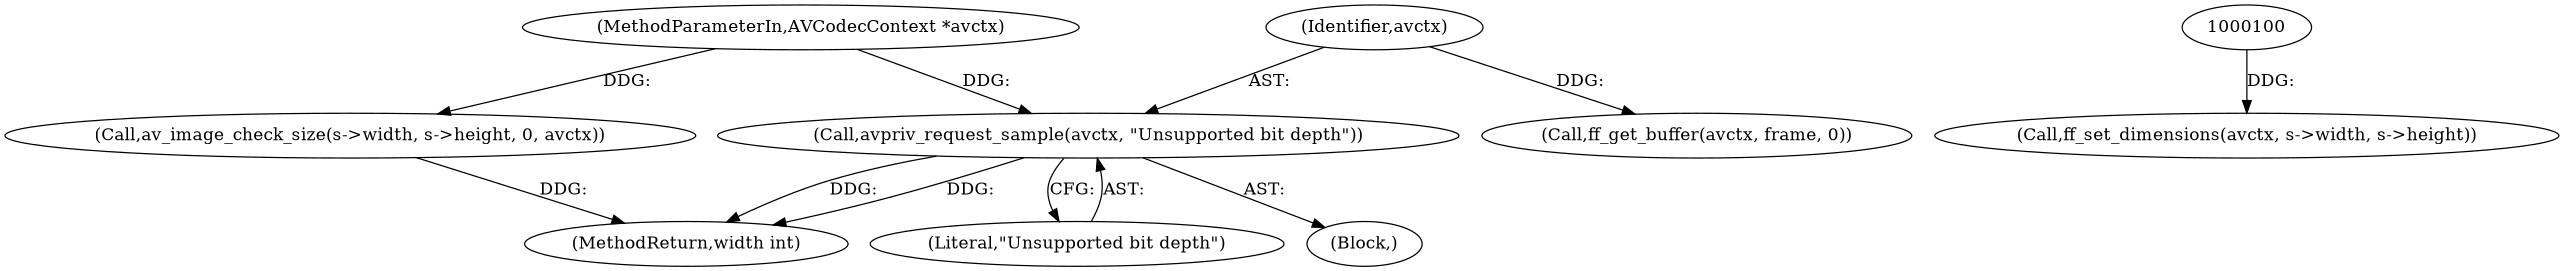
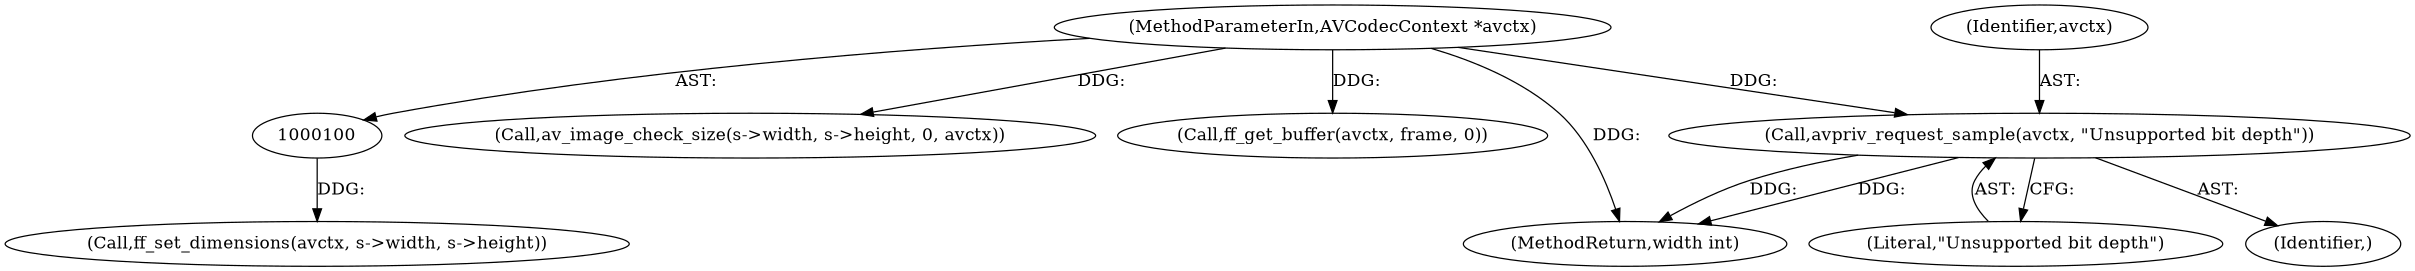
edge "(MethodParameterIn,AVCodecContext *avctx)" -> "1000100": added, label "AST:"
edge "(Identifier,avctx)" -> "(Call,ff_get_buffer(avctx, frame, 0))": now "(MethodParameterIn,AVCodecContext *avctx)" -> "(Call,ff_get_buffer(avctx, frame, 0))"
edge "(Call,av_image_check_size(s->width, s->height, 0, avctx))" -> "(MethodReturn,width int)": now "(MethodParameterIn,AVCodecContext *avctx)" -> "(MethodReturn,width int)"
node "(Block,)": label "(Block,)" -> "(Identifier,)"
